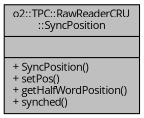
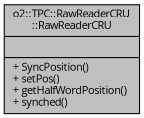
node "o2::TPC::RawReaderCRU": text "::SyncPosition" -> "::RawReaderCRU"
